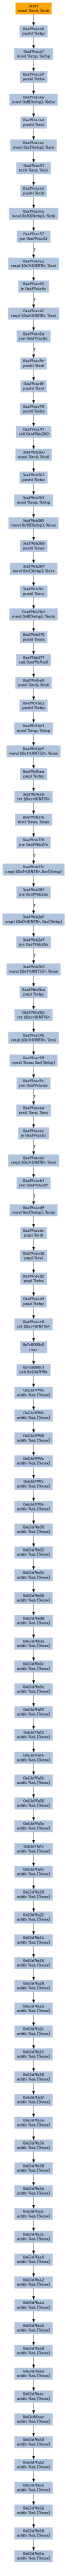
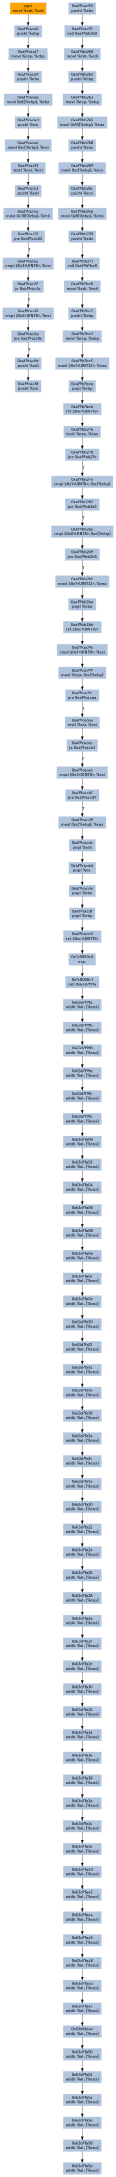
edge "0x4f9c4c8f pushl %esi" -> "0x4f9c4c90 pushl %ebx": removed
